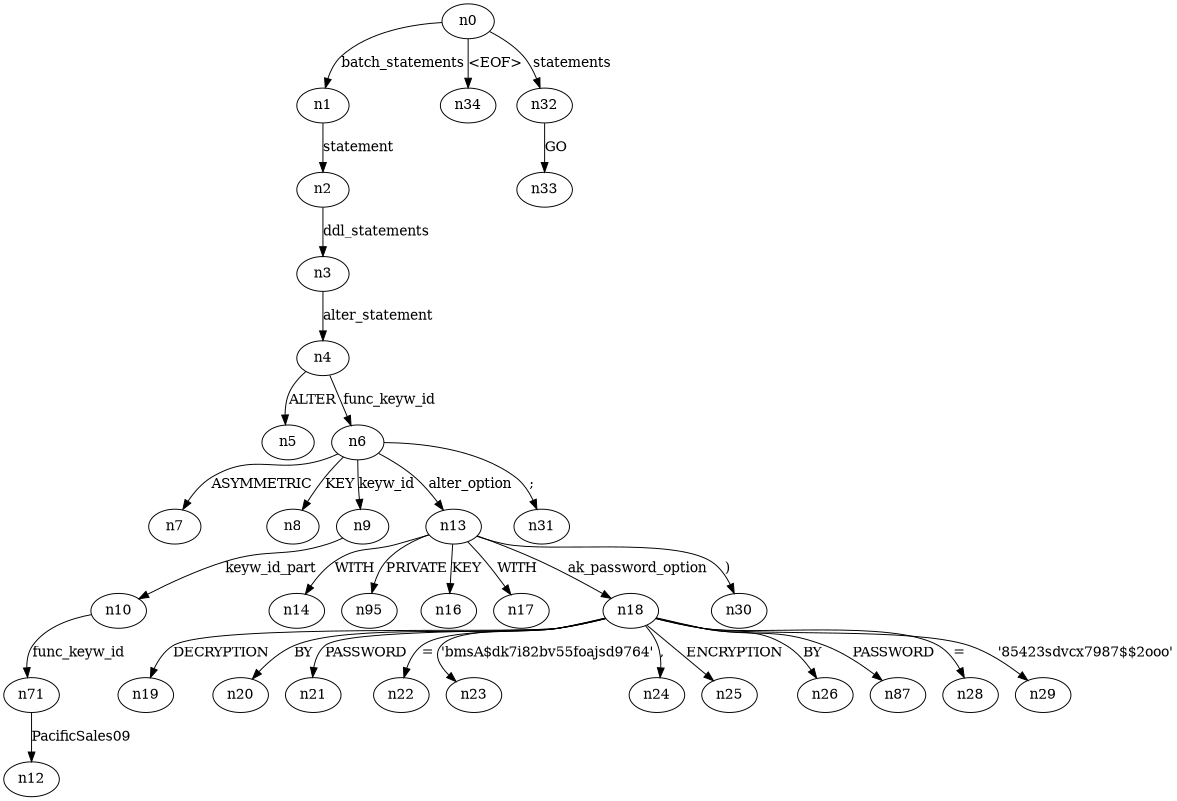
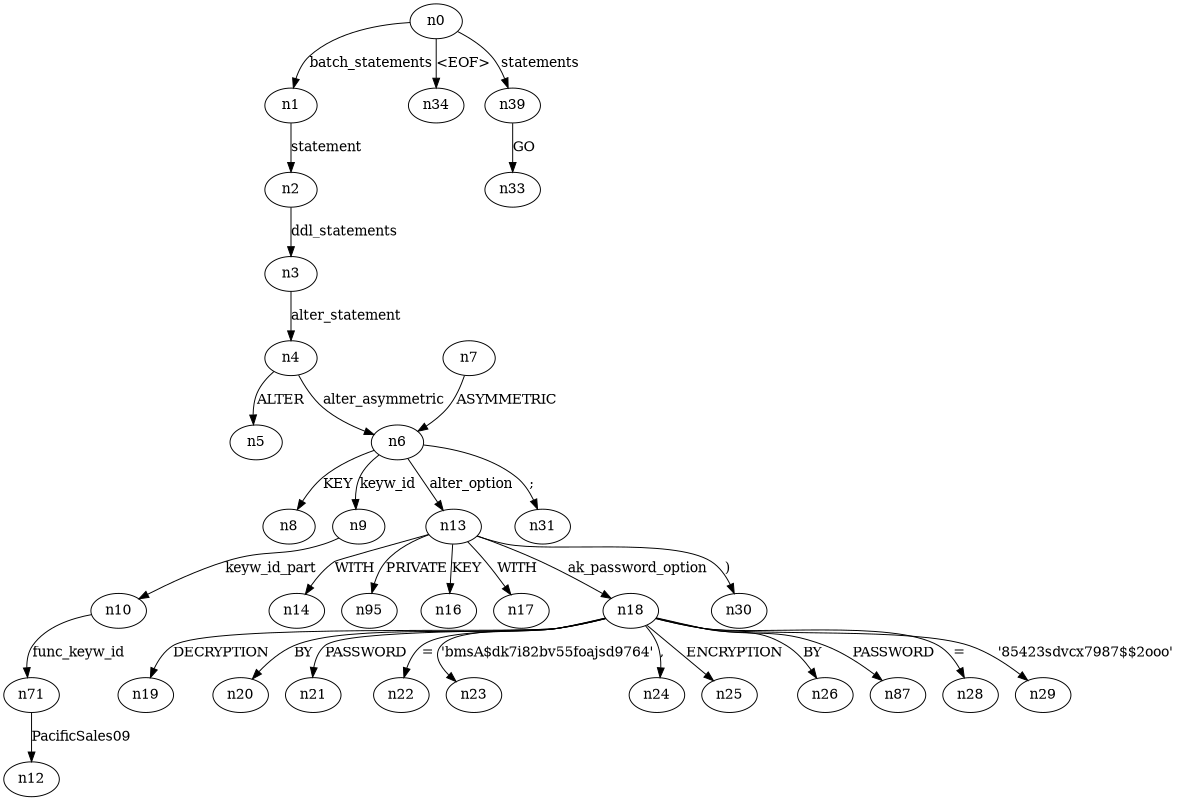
node "n32": label "n32" -> "n39"
edge "n4" -> "n6": label "func_keyw_id" -> "alter_asymmetric"
edge "n6" -> "n7": reversed
